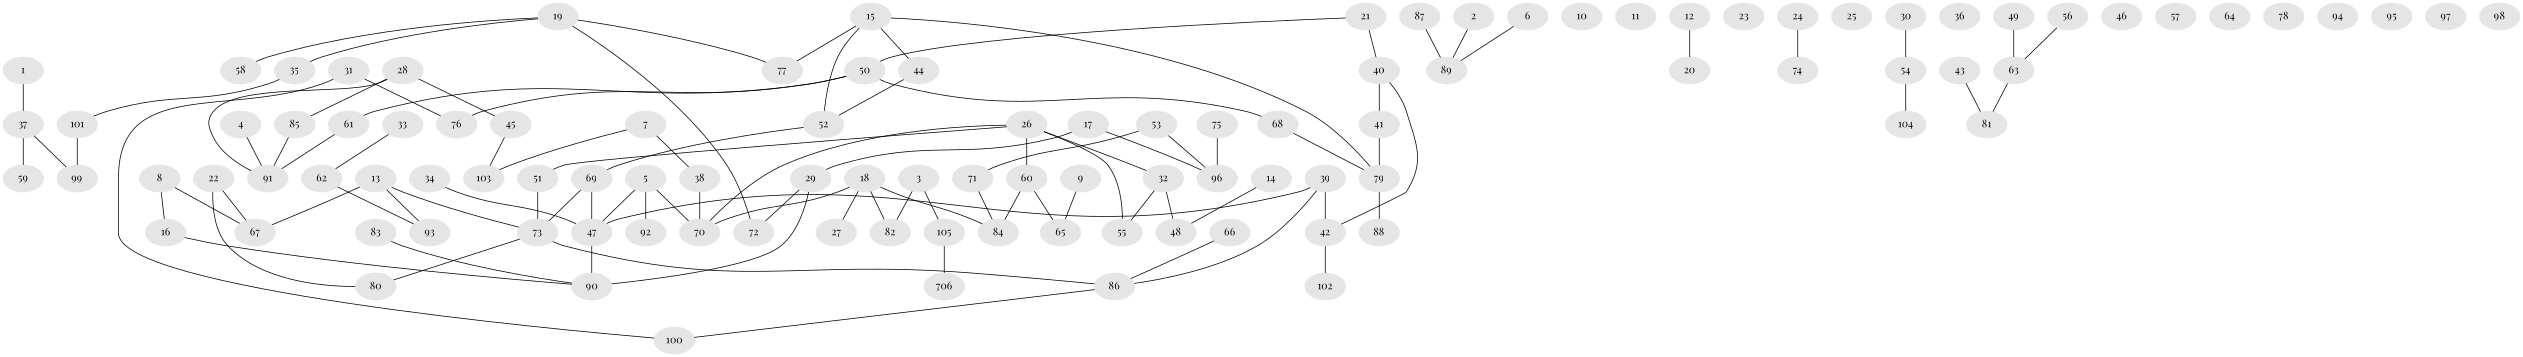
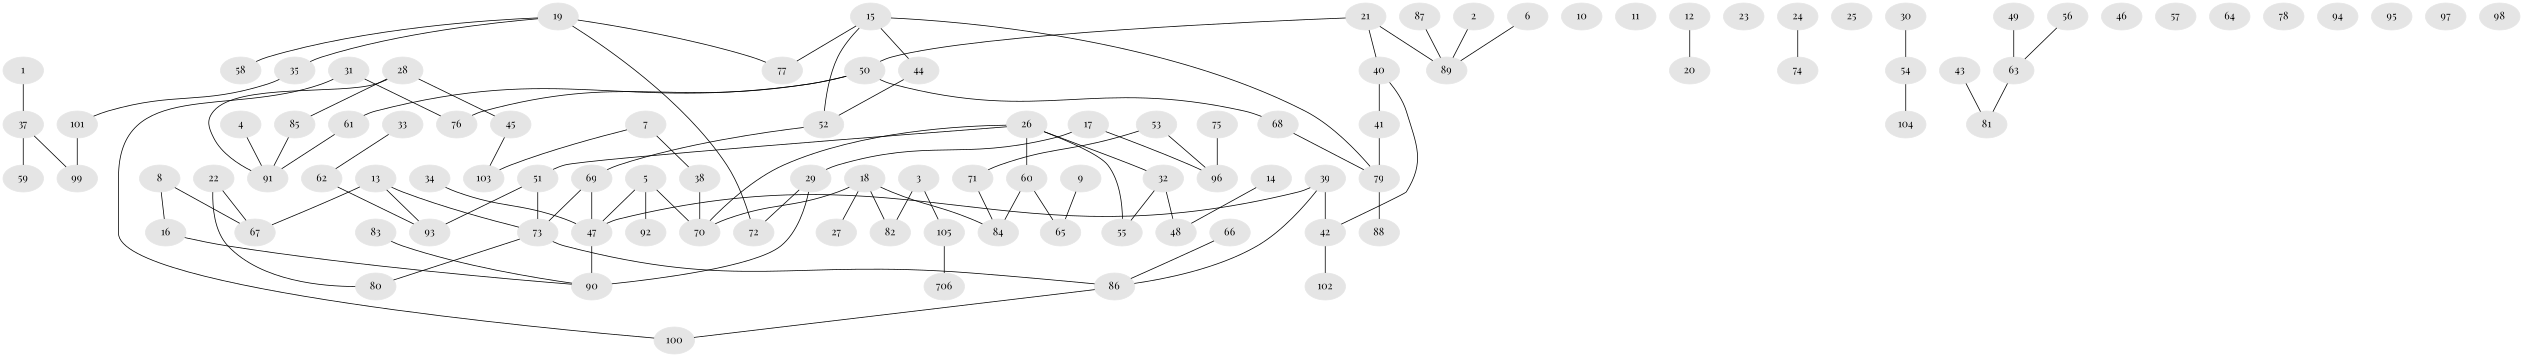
node "36": removed
edge "21" -- "89": added
edge "51" -- "93": added
